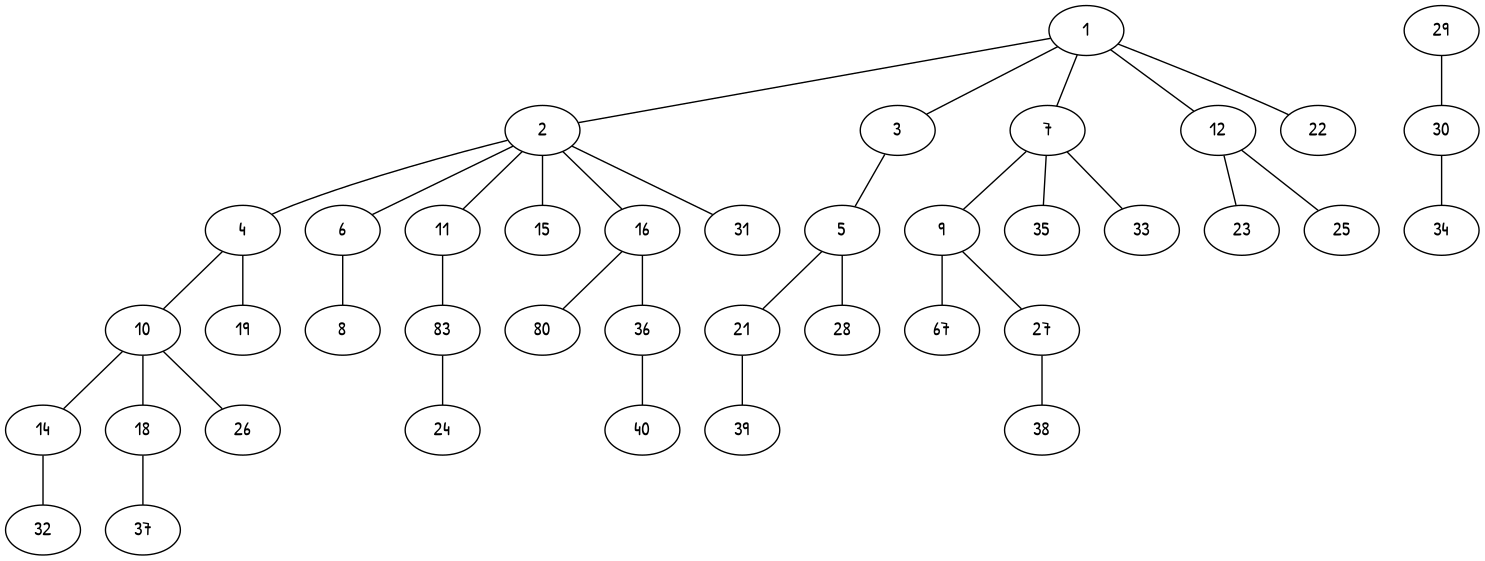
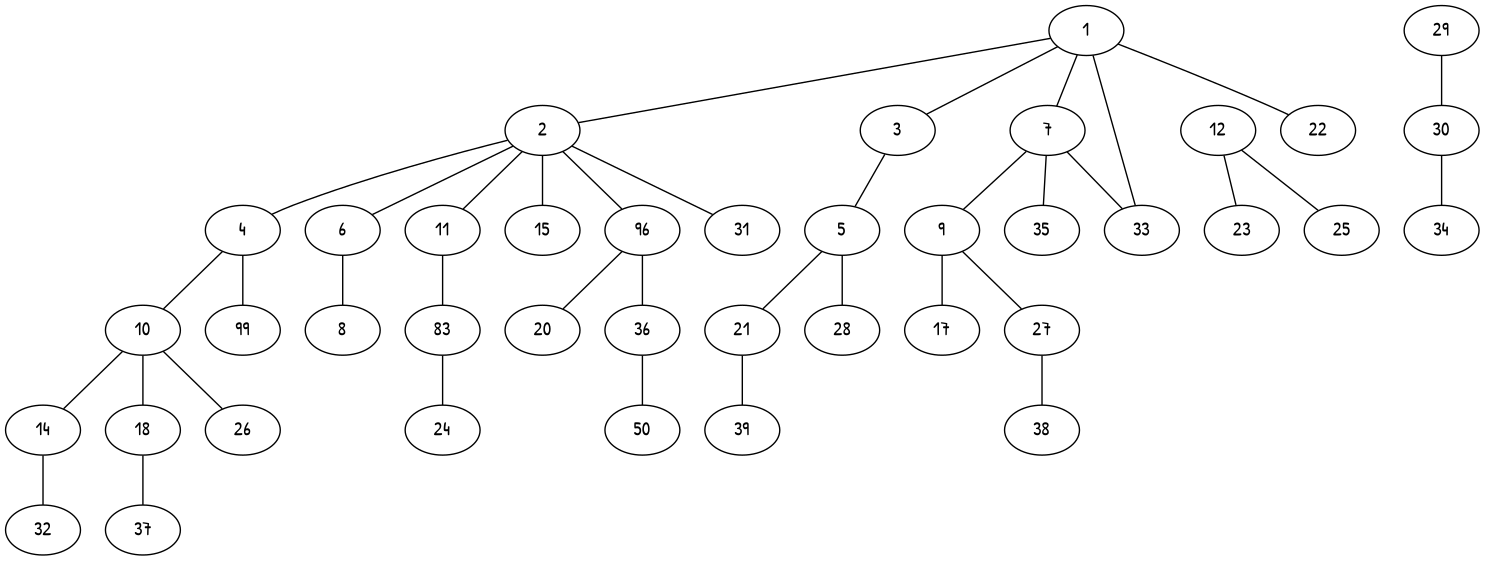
edge "1" -- "12": now "1" -- "33"
node "16": label "16" -> "96"
node "19": label "19" -> "99"
node "80": label "80" -> "20"
node "67": label "67" -> "17"
node "40": label "40" -> "50"
